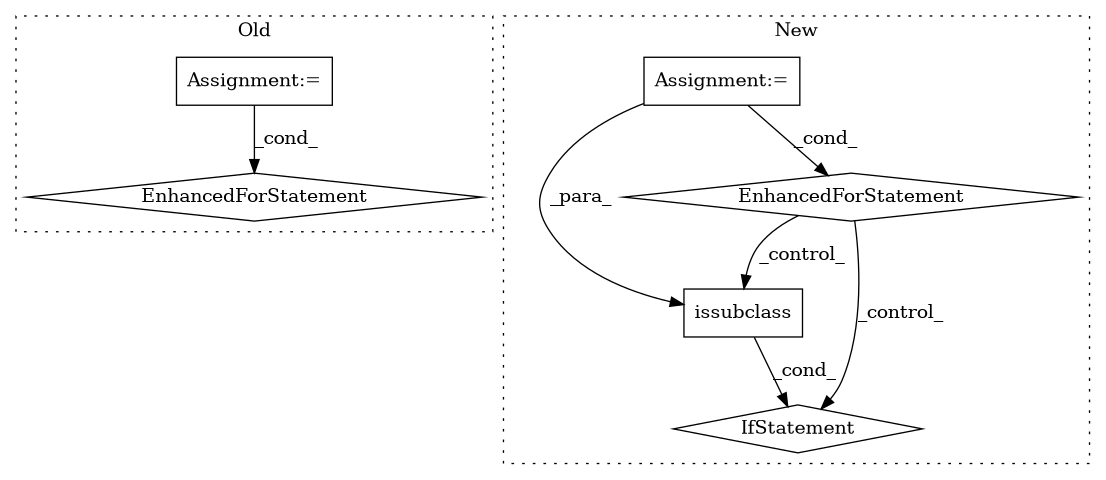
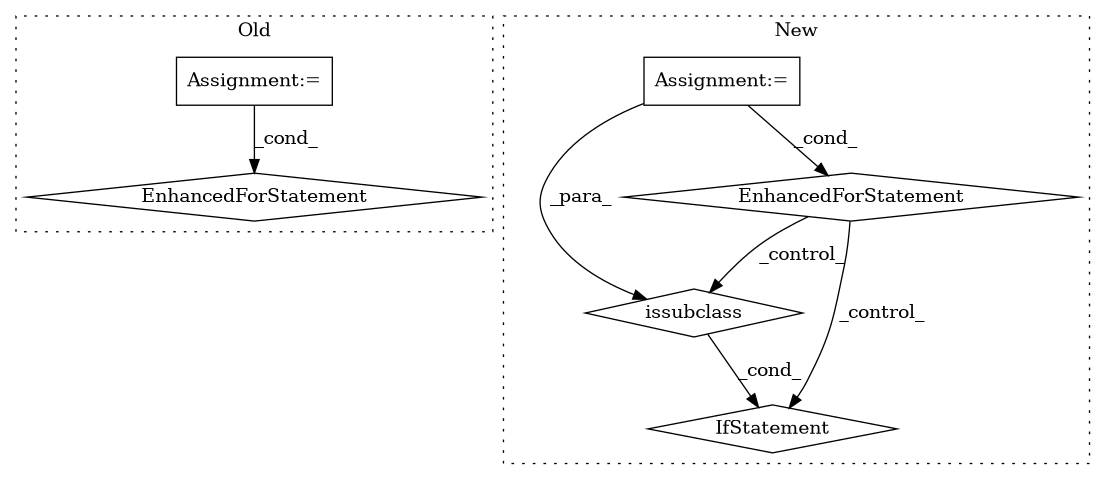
node "issubclass": shape box -> diamond
